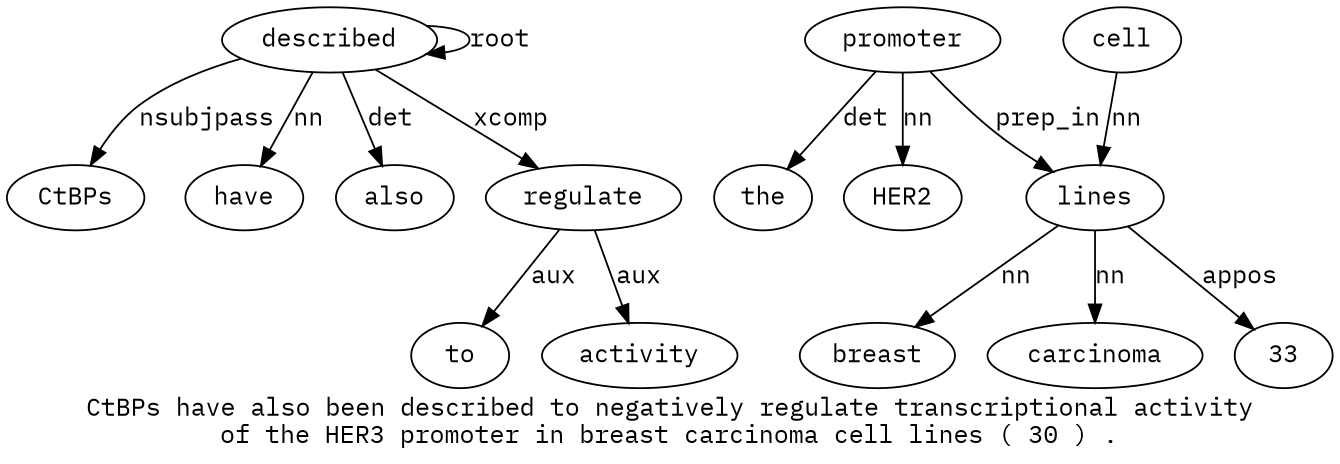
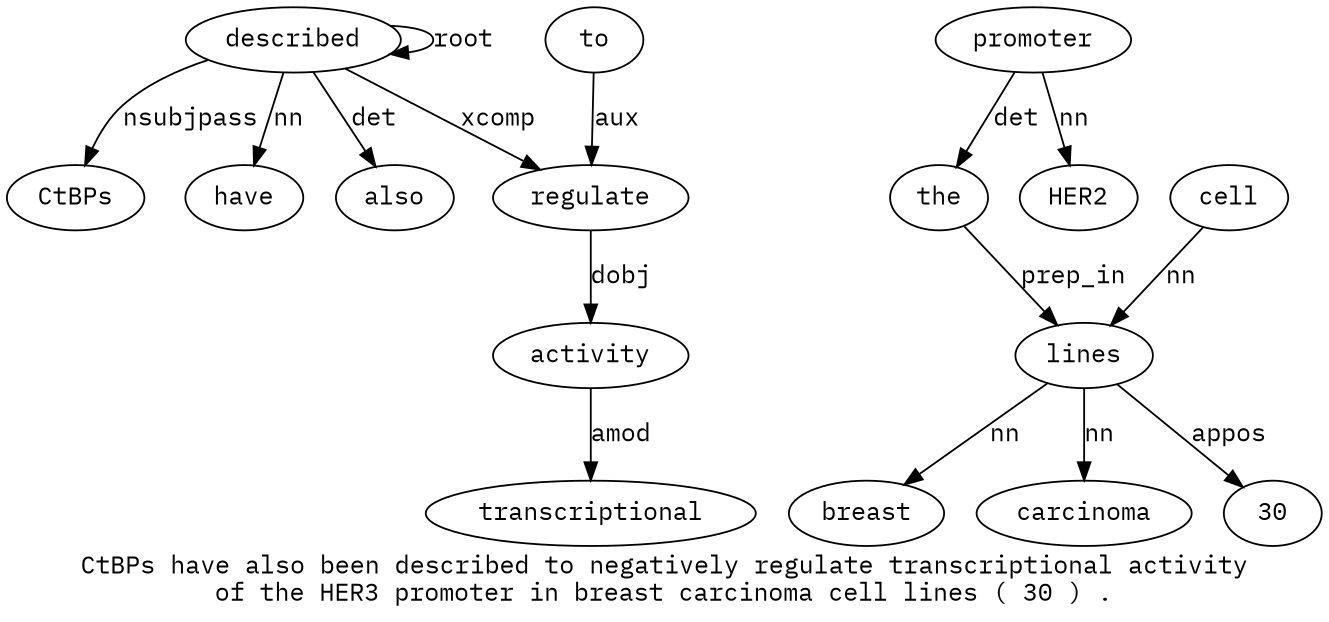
edge "promoter" -> "lines": now "the" -> "lines"
edge "regulate" -> "to": reversed
edge "regulate" -> "activity": label "aux" -> "dobj"
node "33": label "33" -> "30"
node "transcriptional": added
